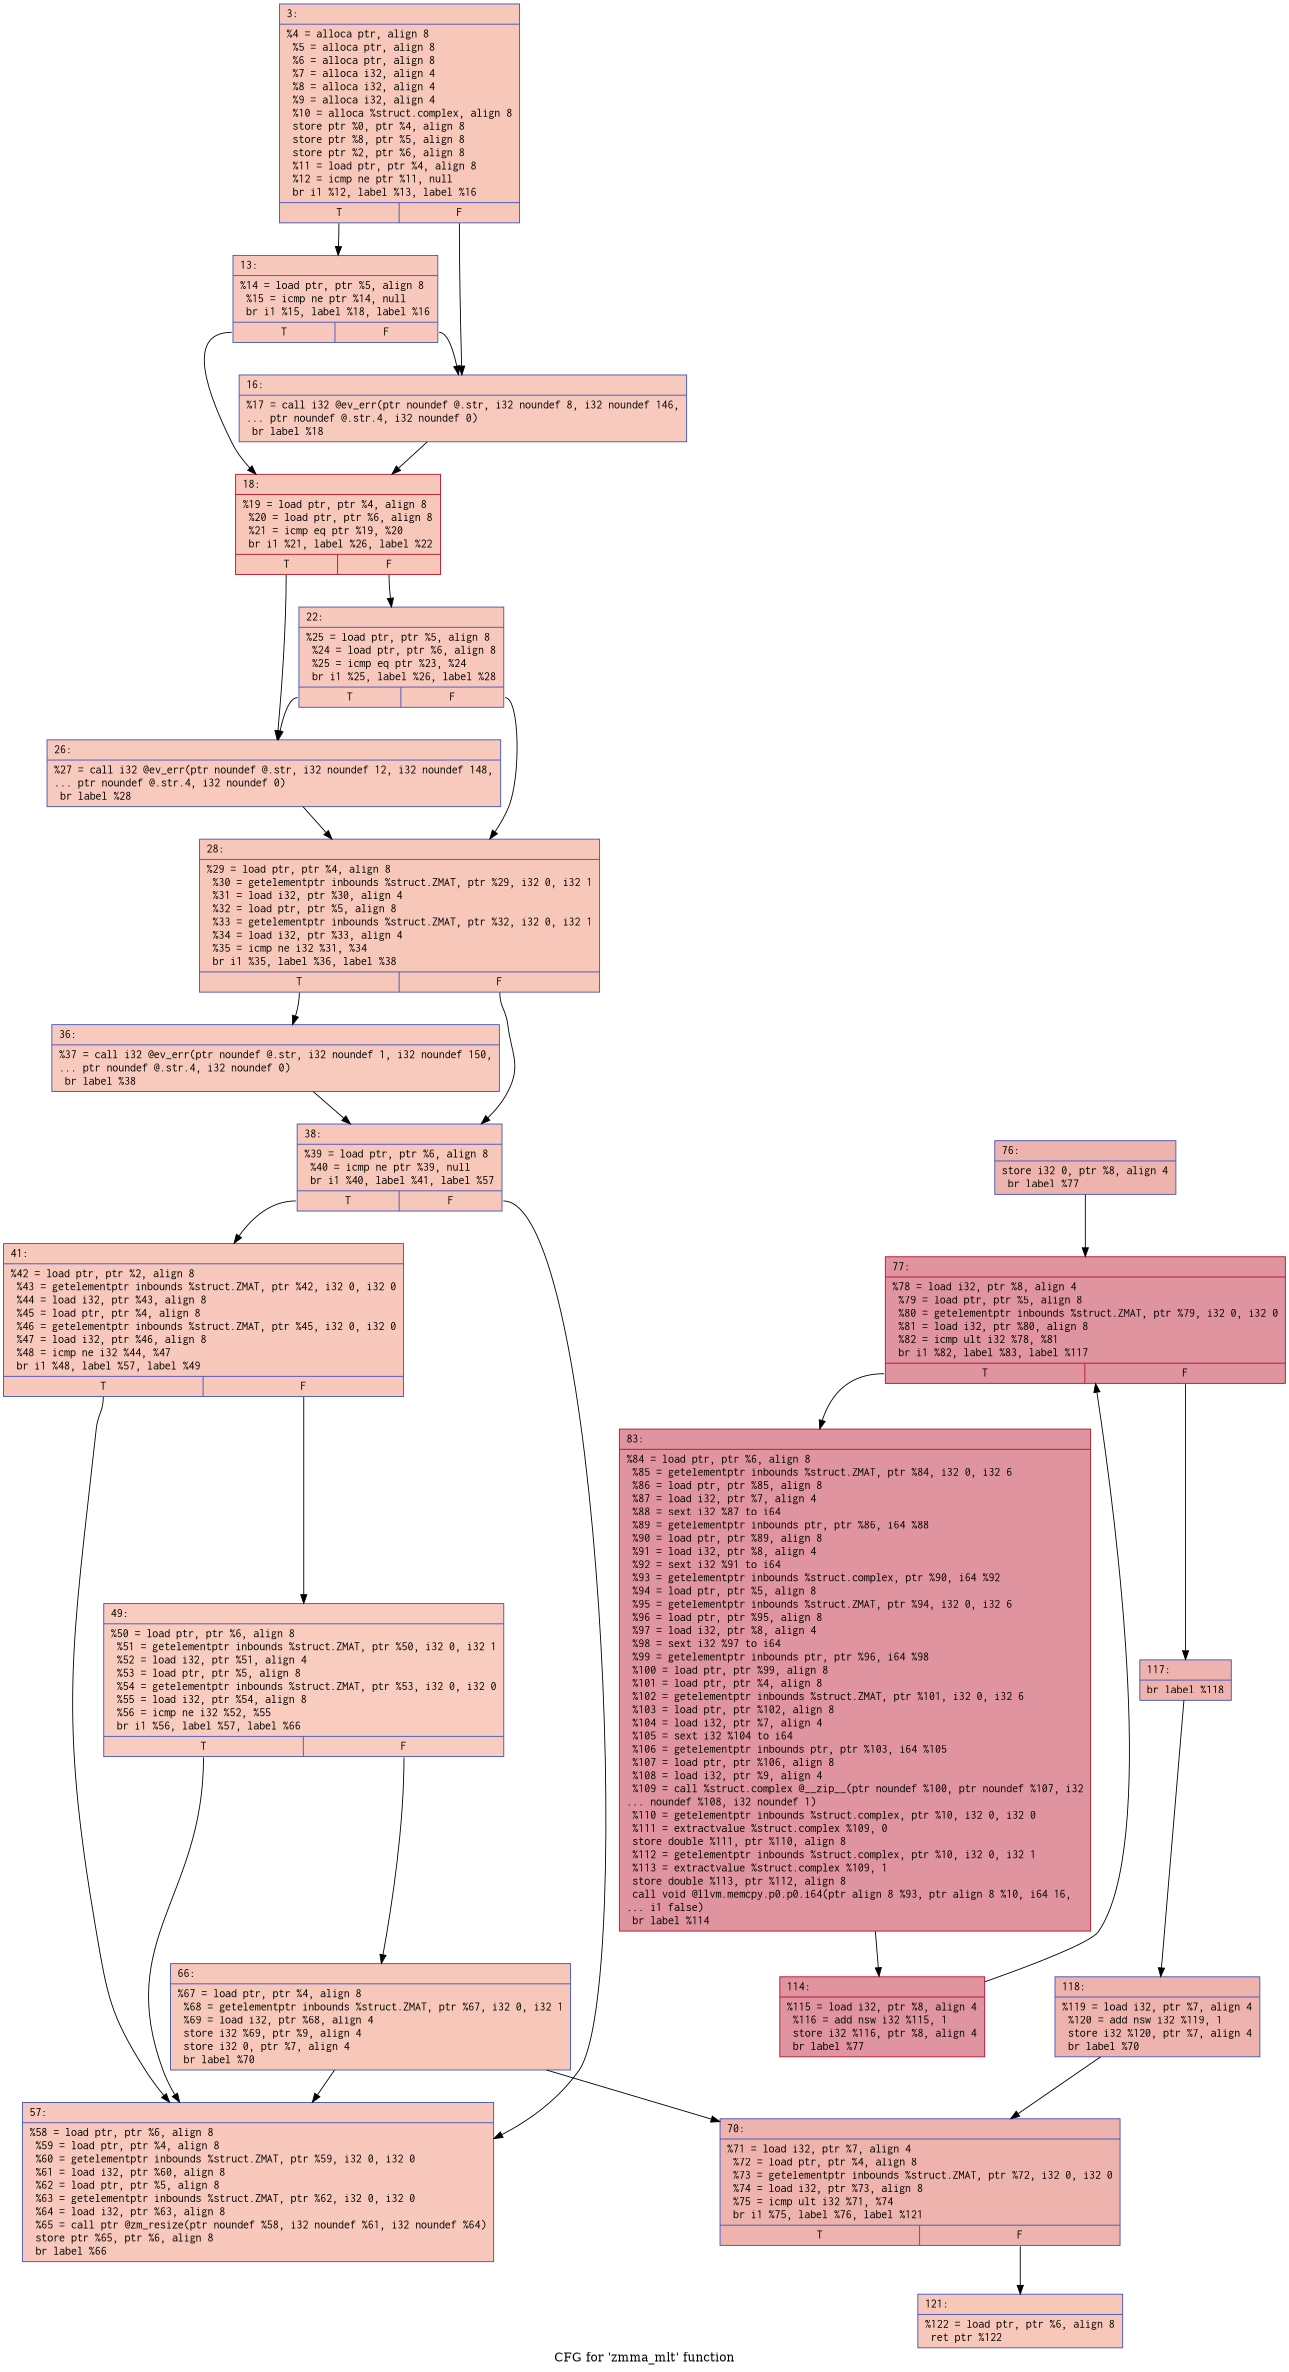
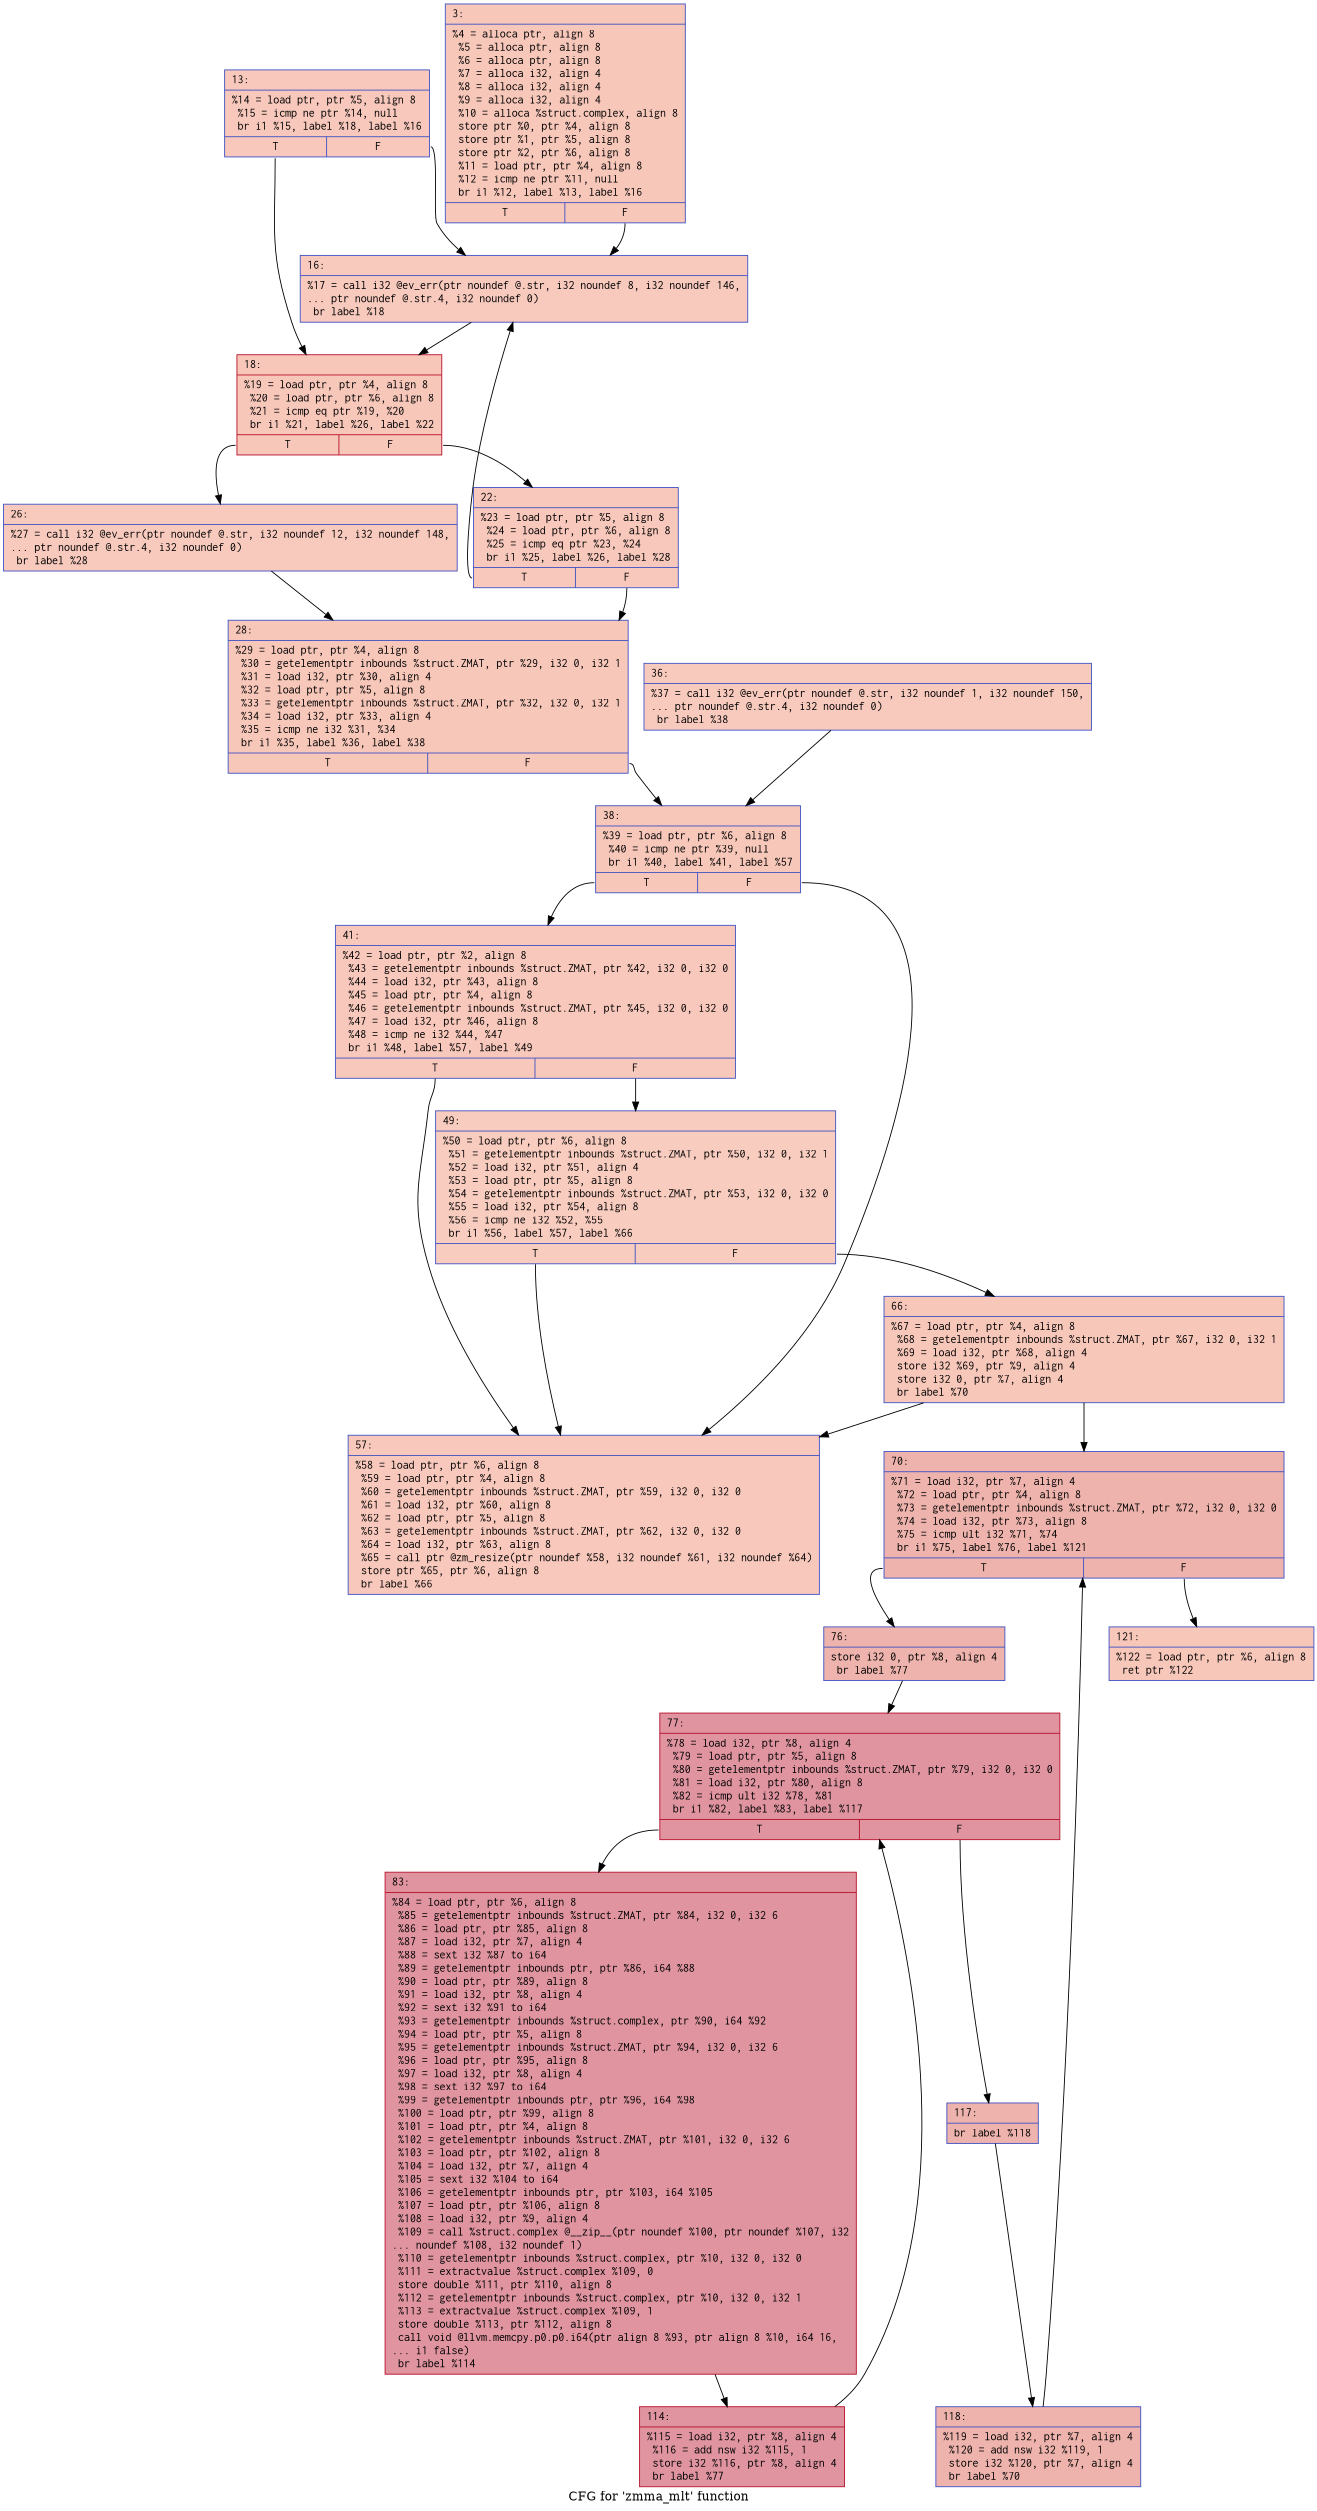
node "3:": text "store ptr %8, ptr %5, align 8" -> "store ptr %1, ptr %5, align 8"
edge "3:" -> "13:": removed
node "22:": text "%25 = load ptr, ptr %5, align 8" -> "%23 = load ptr, ptr %5, align 8"
edge "22:" -> "26:": now "22:" -> "16:"
edge "28:" -> "36:": removed
edge "70:" -> "76:": added
